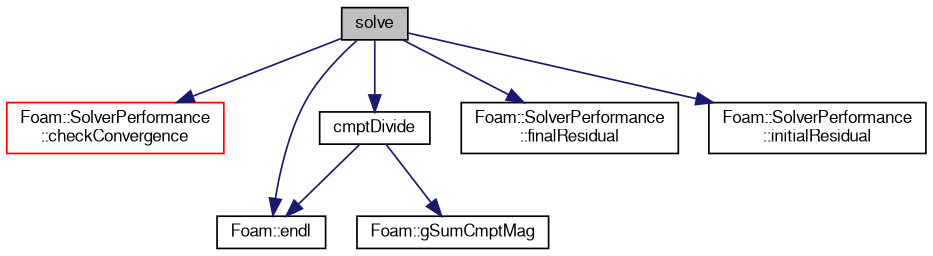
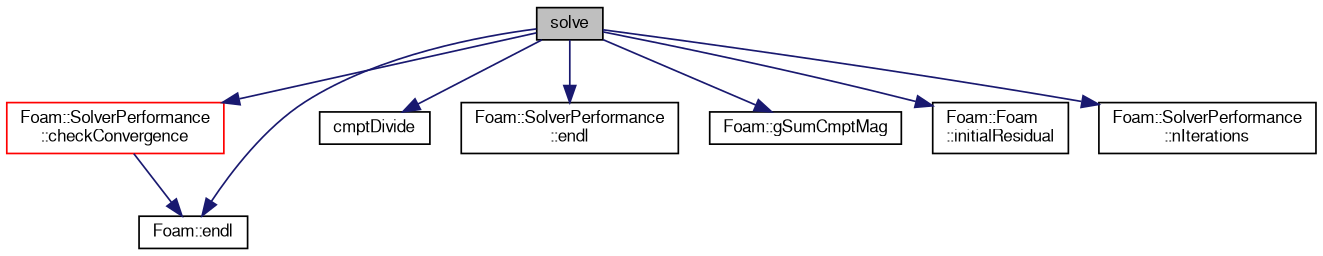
node "Foam::SolverPerformance ::finalResidual": label "Foam::SolverPerformance ::finalResidual" -> "Foam::SolverPerformance ::endl"
node "Foam::SolverPerformance ::initialResidual": label "Foam::SolverPerformance ::initialResidual" -> "Foam::Foam ::initialResidual"
node "Foam::SolverPerformance ::nIterations": added
edge "cmptDivide" -> "Foam::gSumCmptMag": now "solve" -> "Foam::gSumCmptMag"
edge "cmptDivide" -> "Foam::endl": now "Foam::SolverPerformance ::checkConvergence" -> "Foam::endl"
